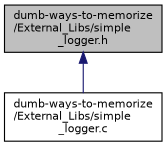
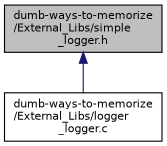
node "dumb-ways-to-memorize /External_Libs/simple _logger.c": label "dumb-ways-to-memorize /External_Libs/simple _logger.c" -> "dumb-ways-to-memorize /External_Libs/logger _logger.c"
